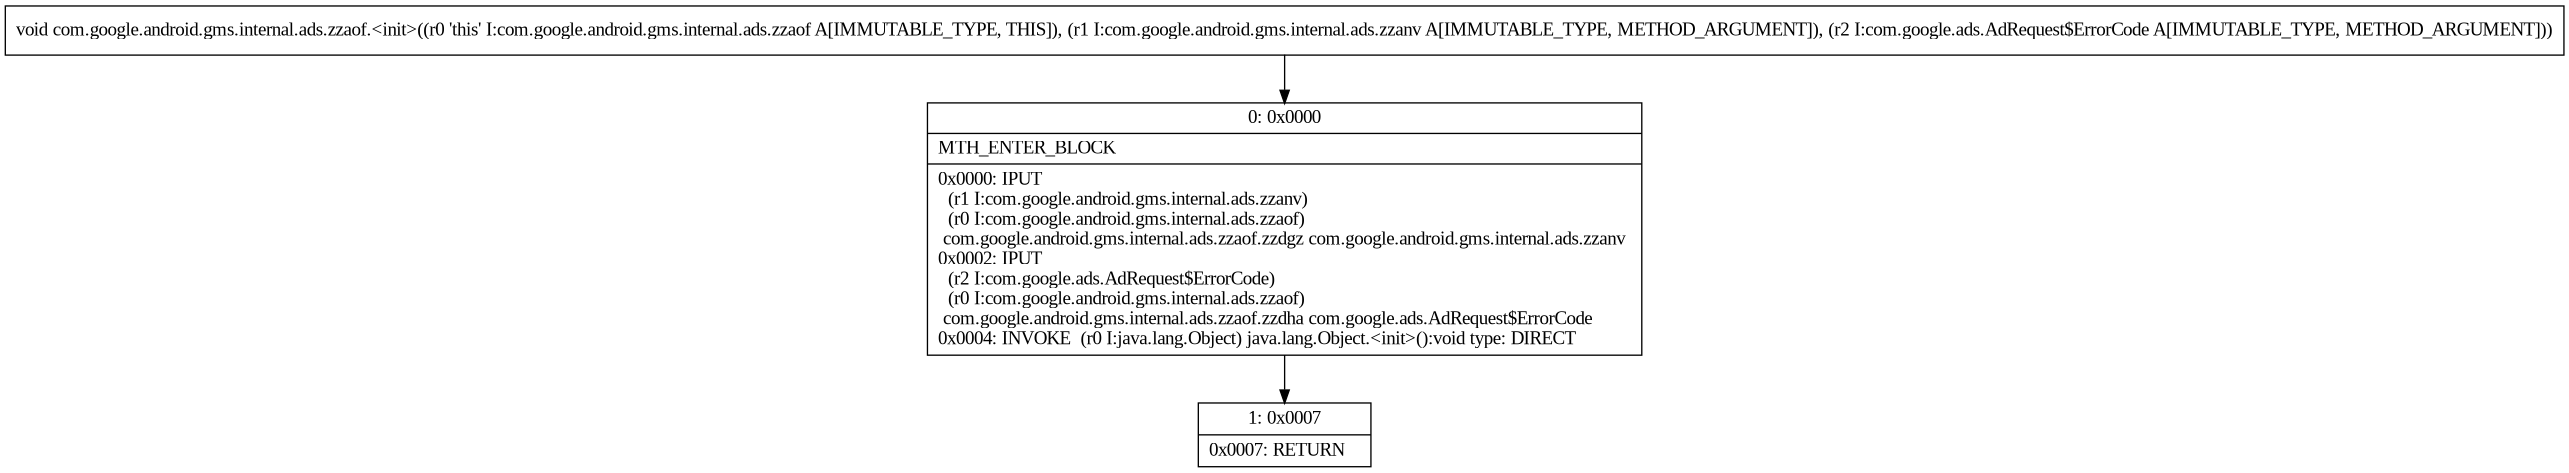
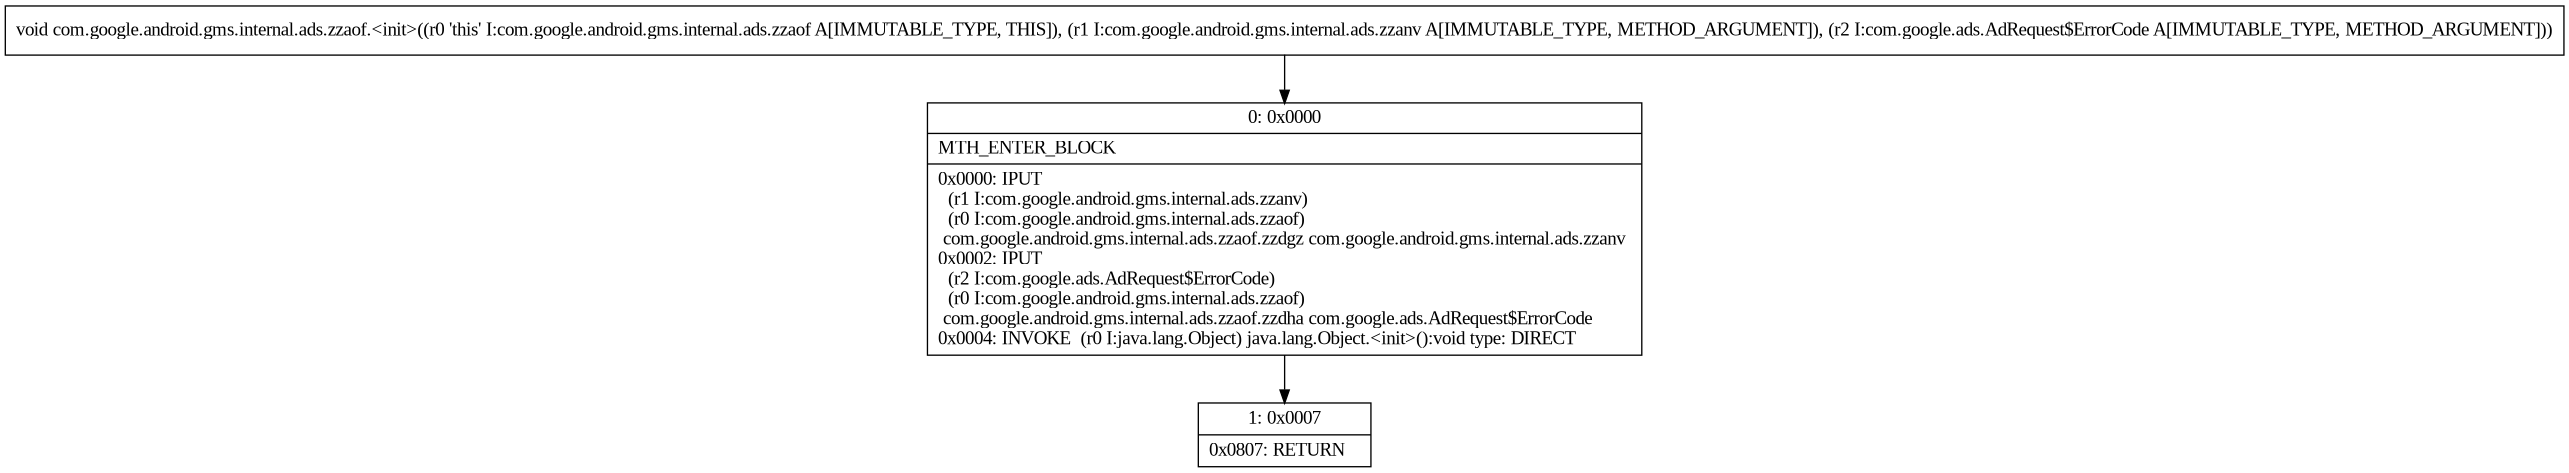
node "1: 0x0007": text "0x0007: RETURN" -> "0x0807: RETURN"
